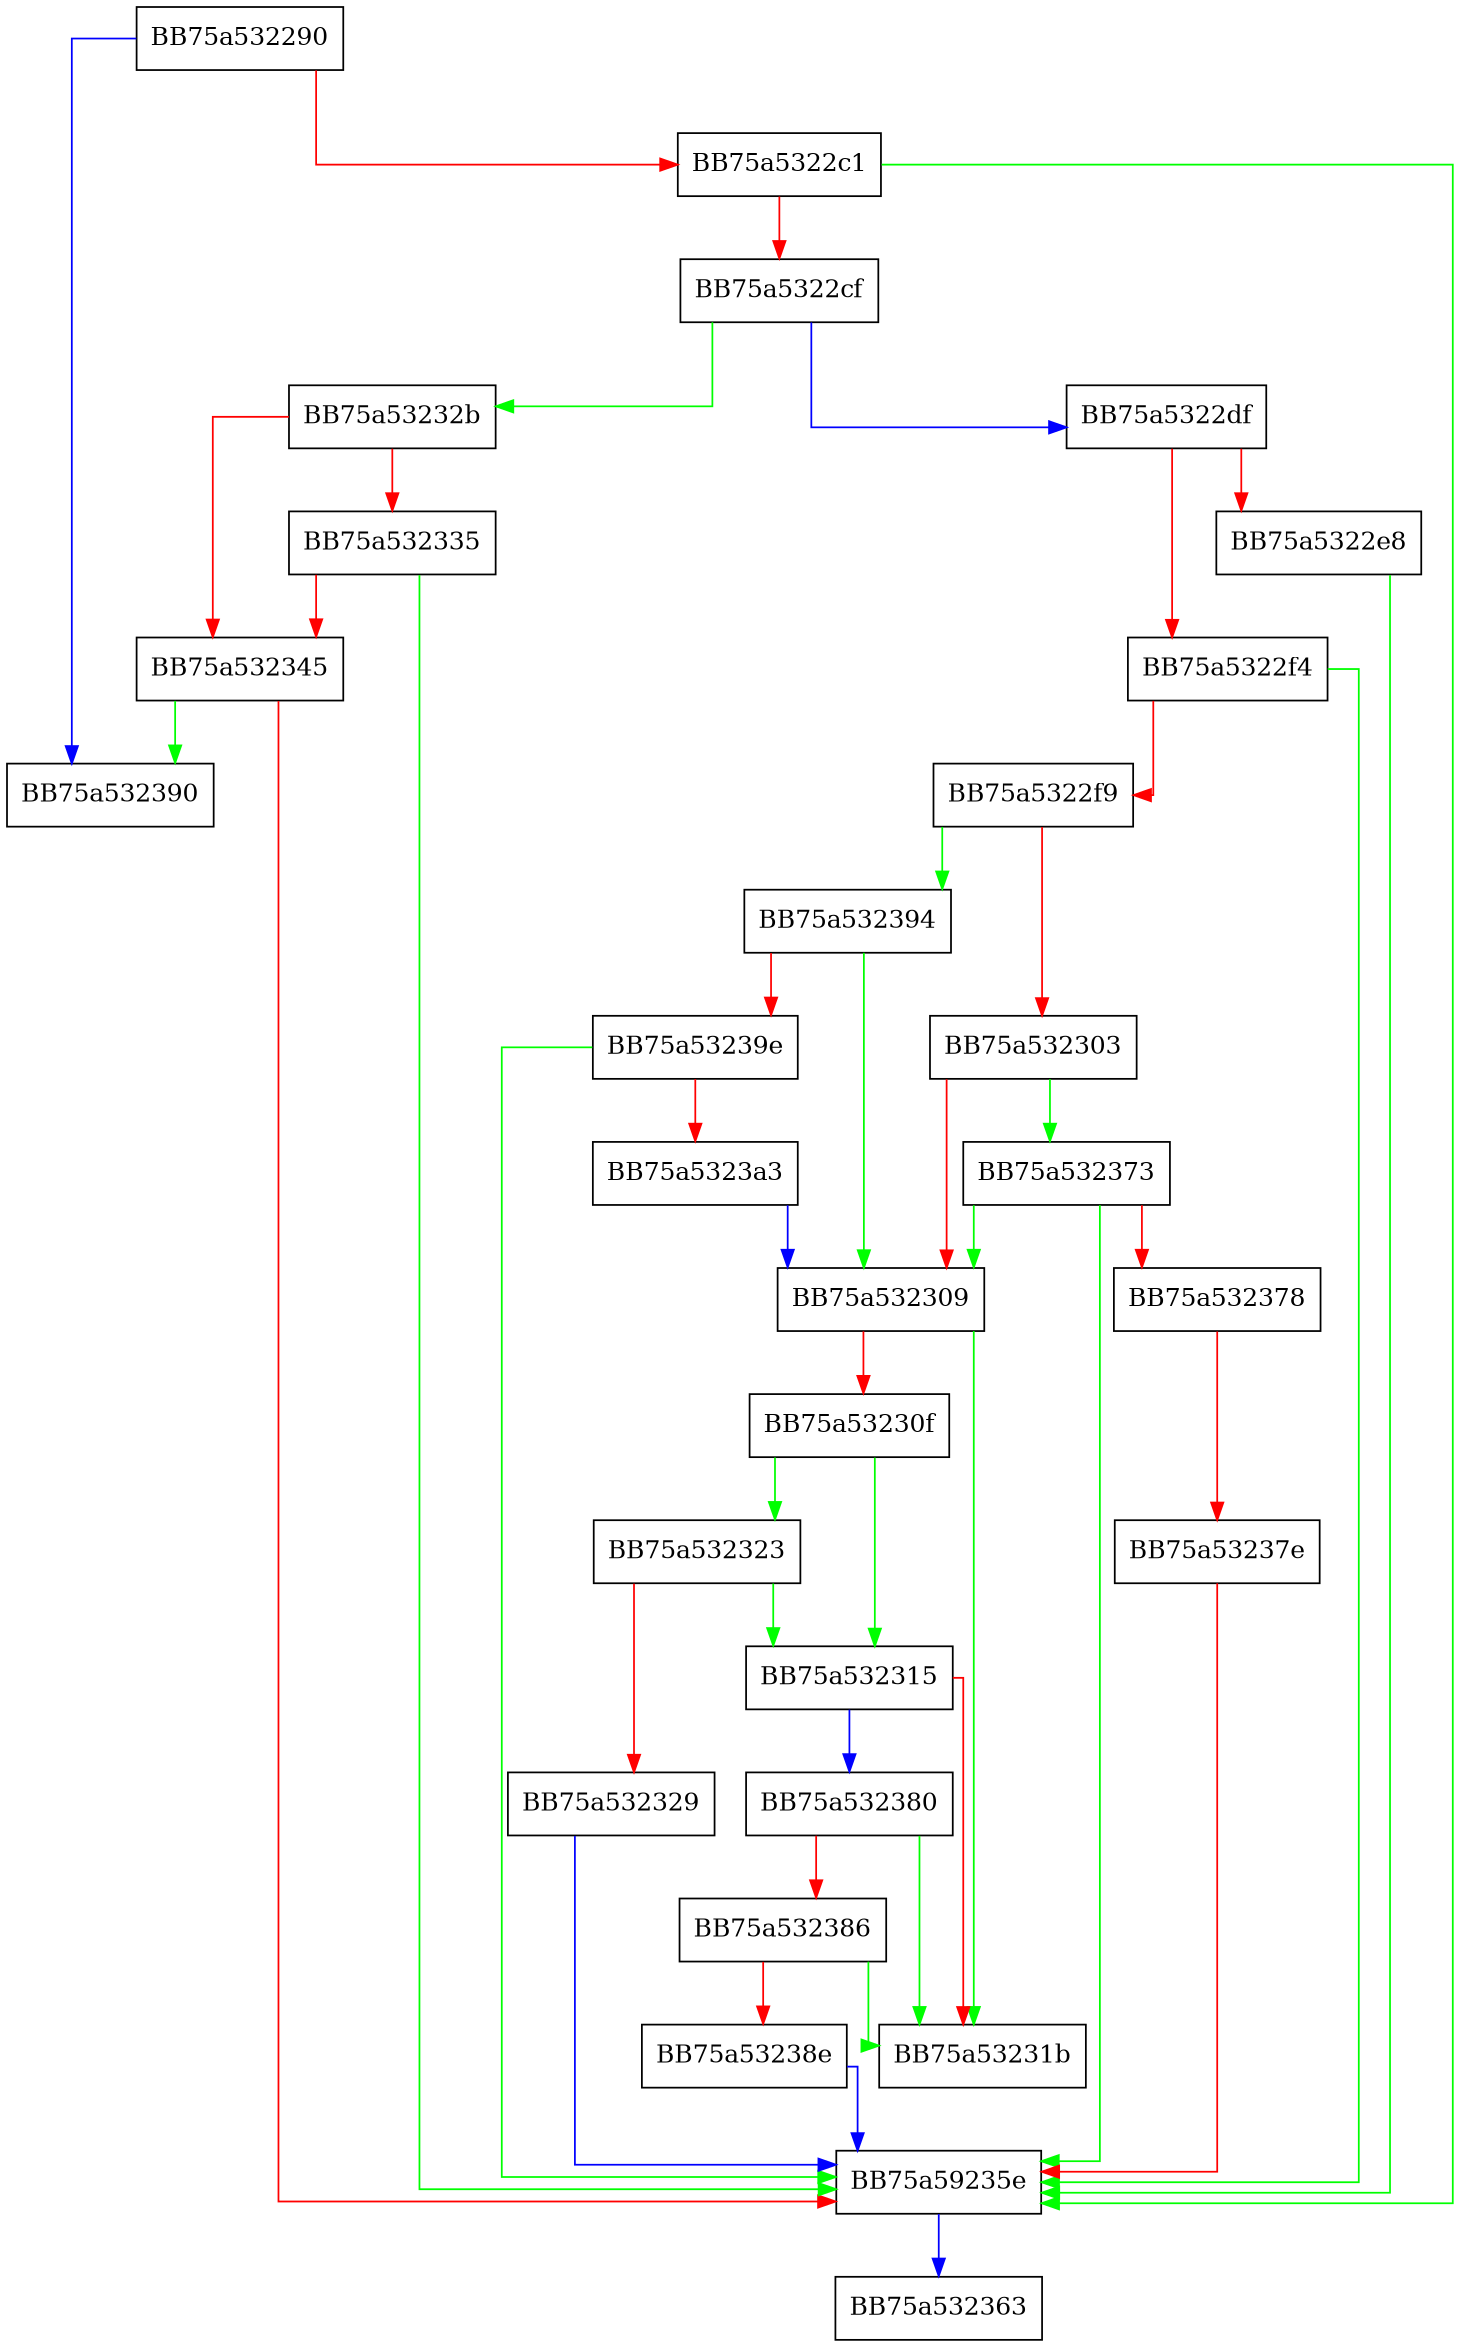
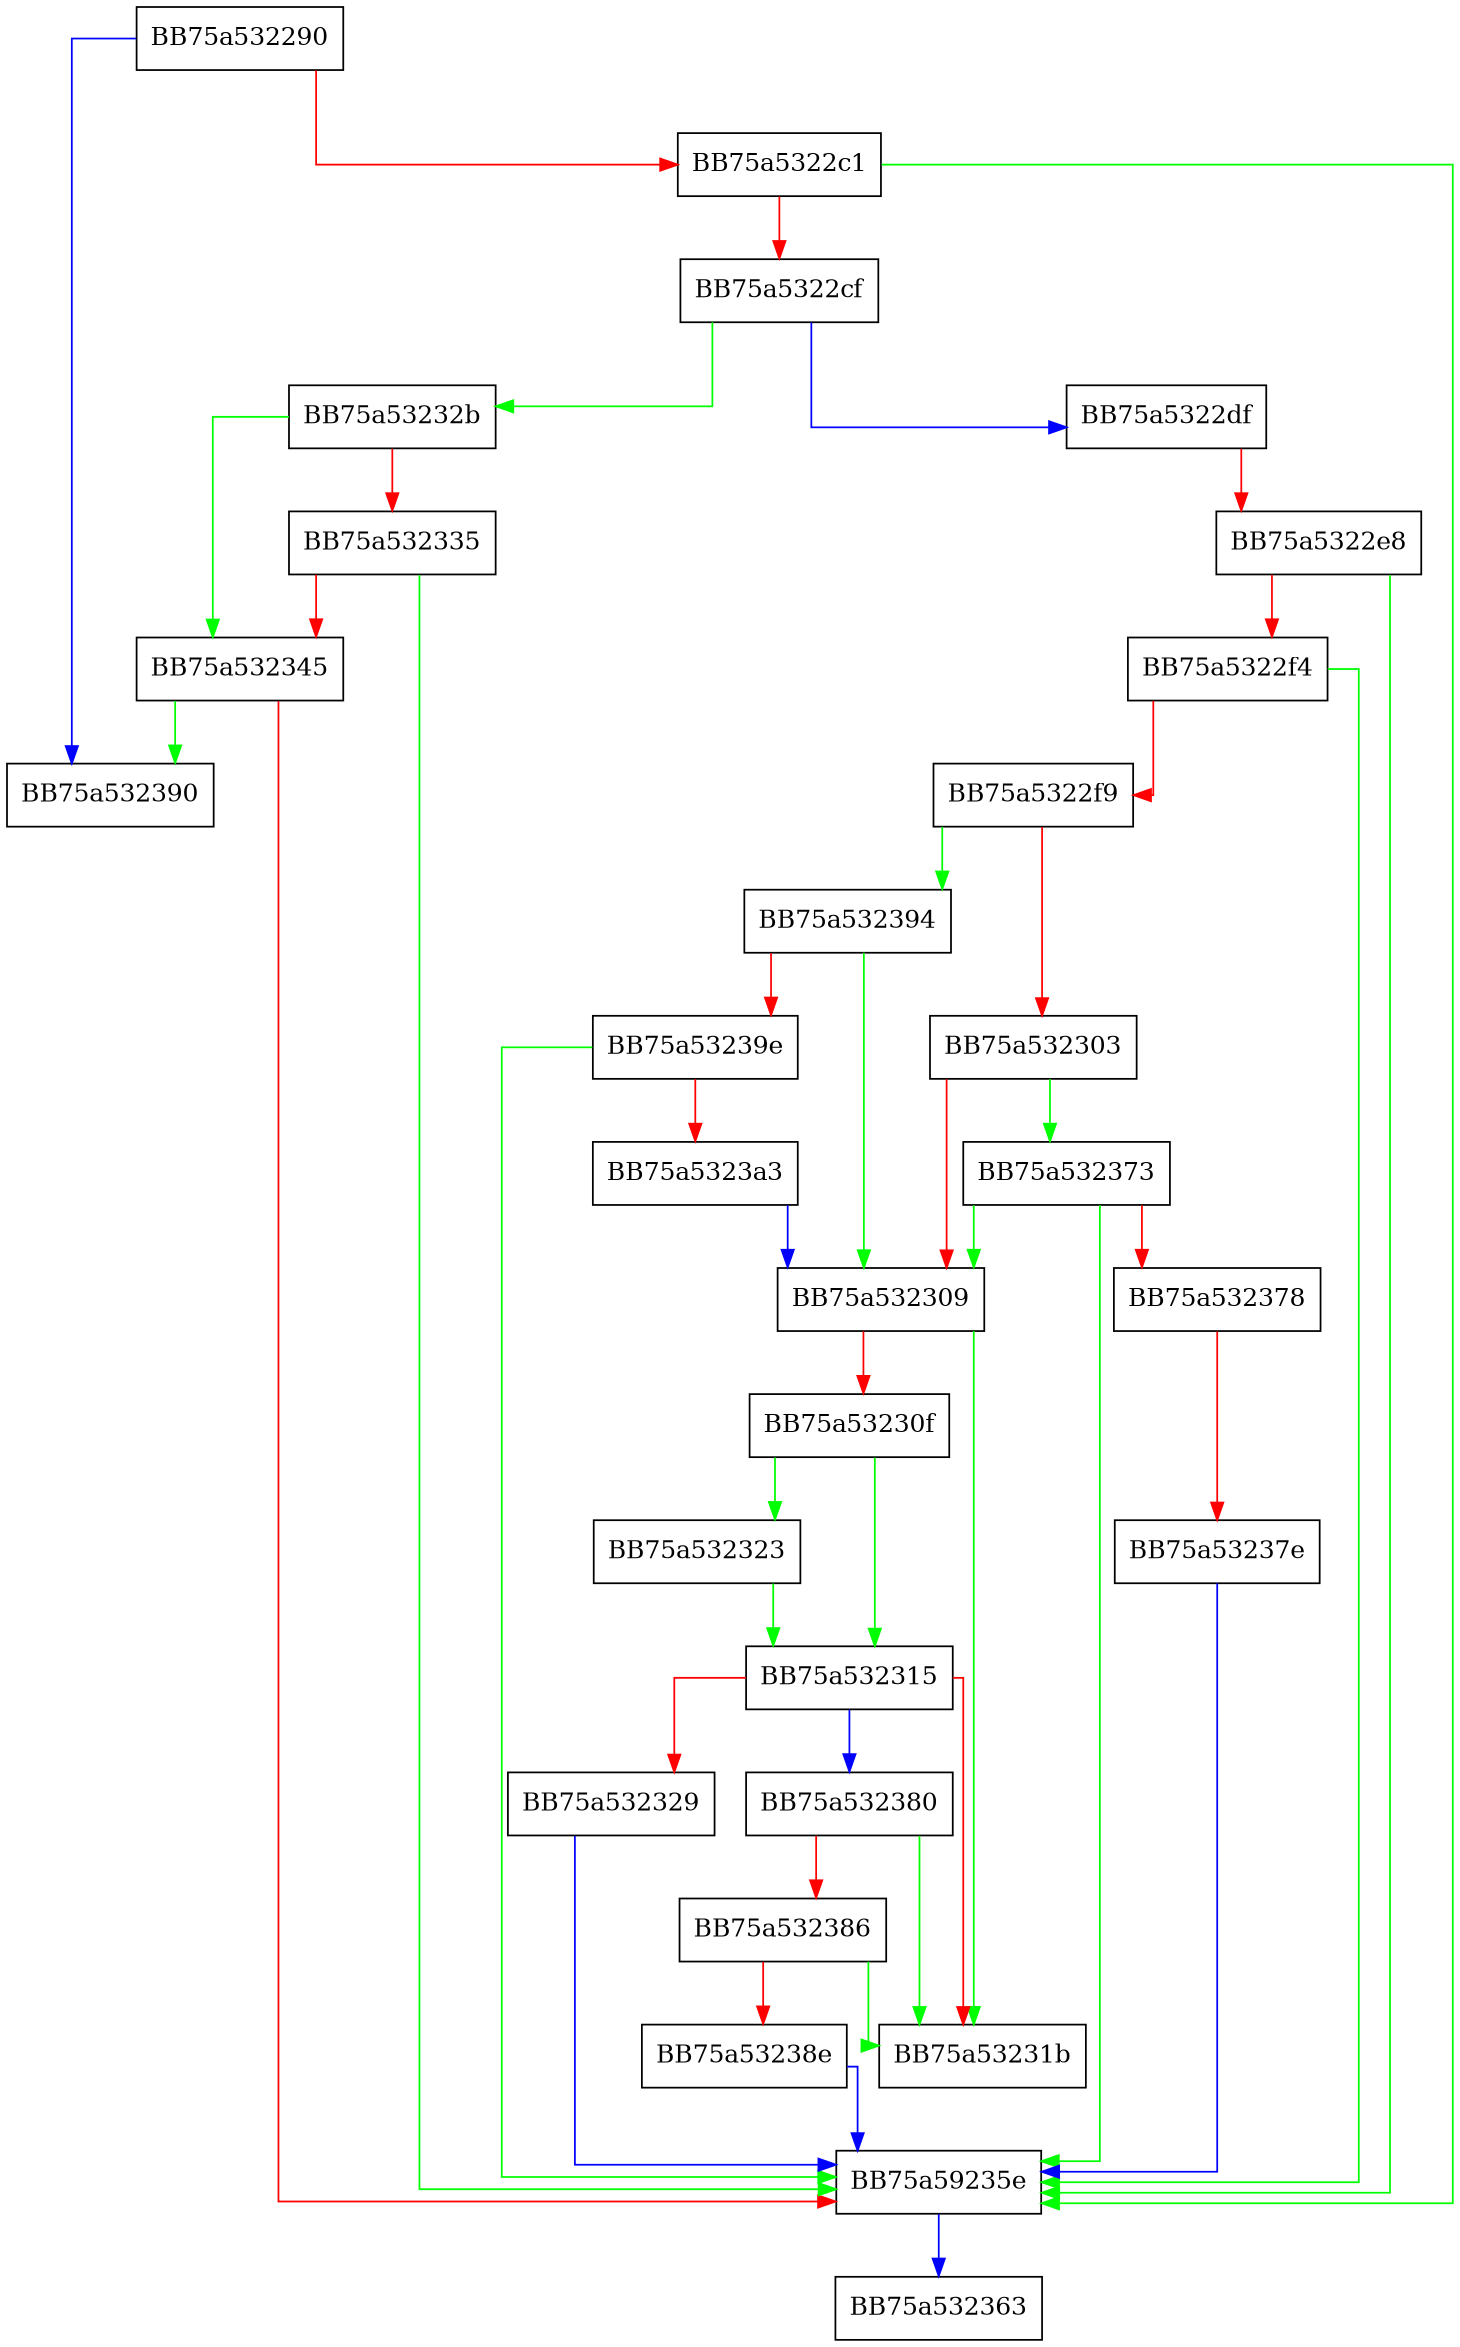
edge "BB75a53232b" -> "BB75a532345": color red -> green
edge "BB75a5322df" -> "BB75a5322f4": now "BB75a5322e8" -> "BB75a5322f4"
edge "BB75a532323" -> "BB75a532329": now "BB75a532315" -> "BB75a532329"
edge "BB75a53237e" -> "BB75a59235e": color red -> blue
